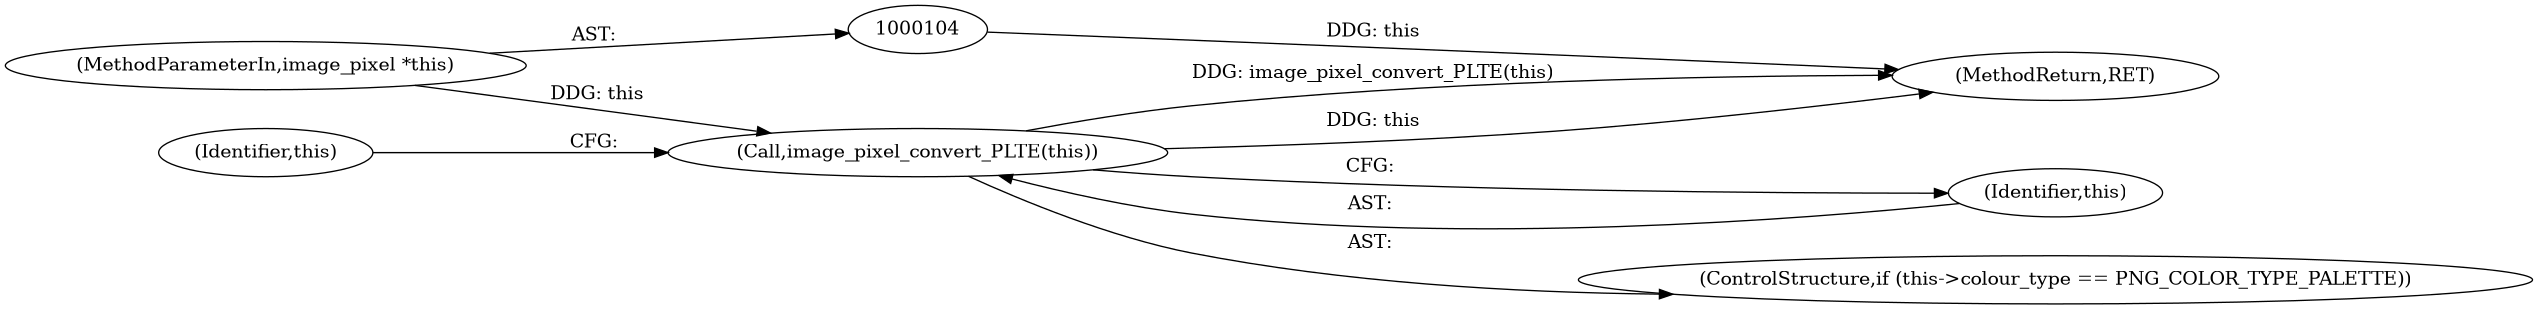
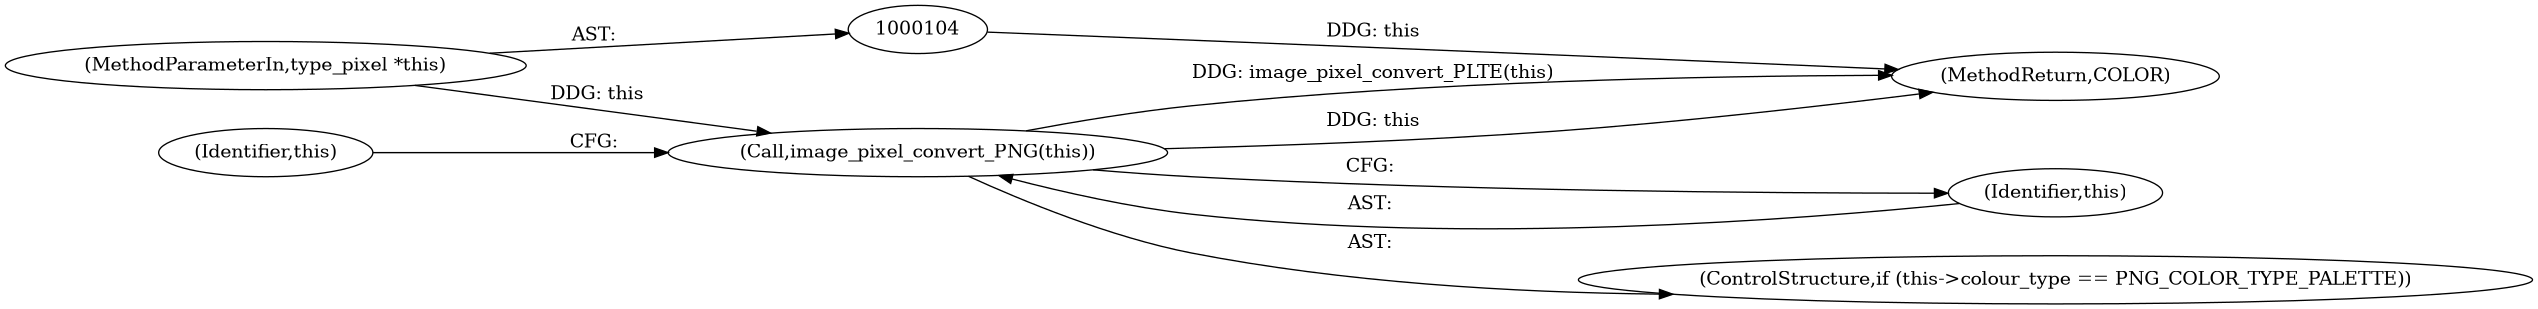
node "(MethodParameterIn,image_pixel *this)": label "(MethodParameterIn,image_pixel *this)" -> "(MethodParameterIn,type_pixel *this)"
node "(MethodReturn,RET)": label "(MethodReturn,RET)" -> "(MethodReturn,COLOR)"
node "(Call,image_pixel_convert_PLTE(this))": label "(Call,image_pixel_convert_PLTE(this))" -> "(Call,image_pixel_convert_PNG(this))"
